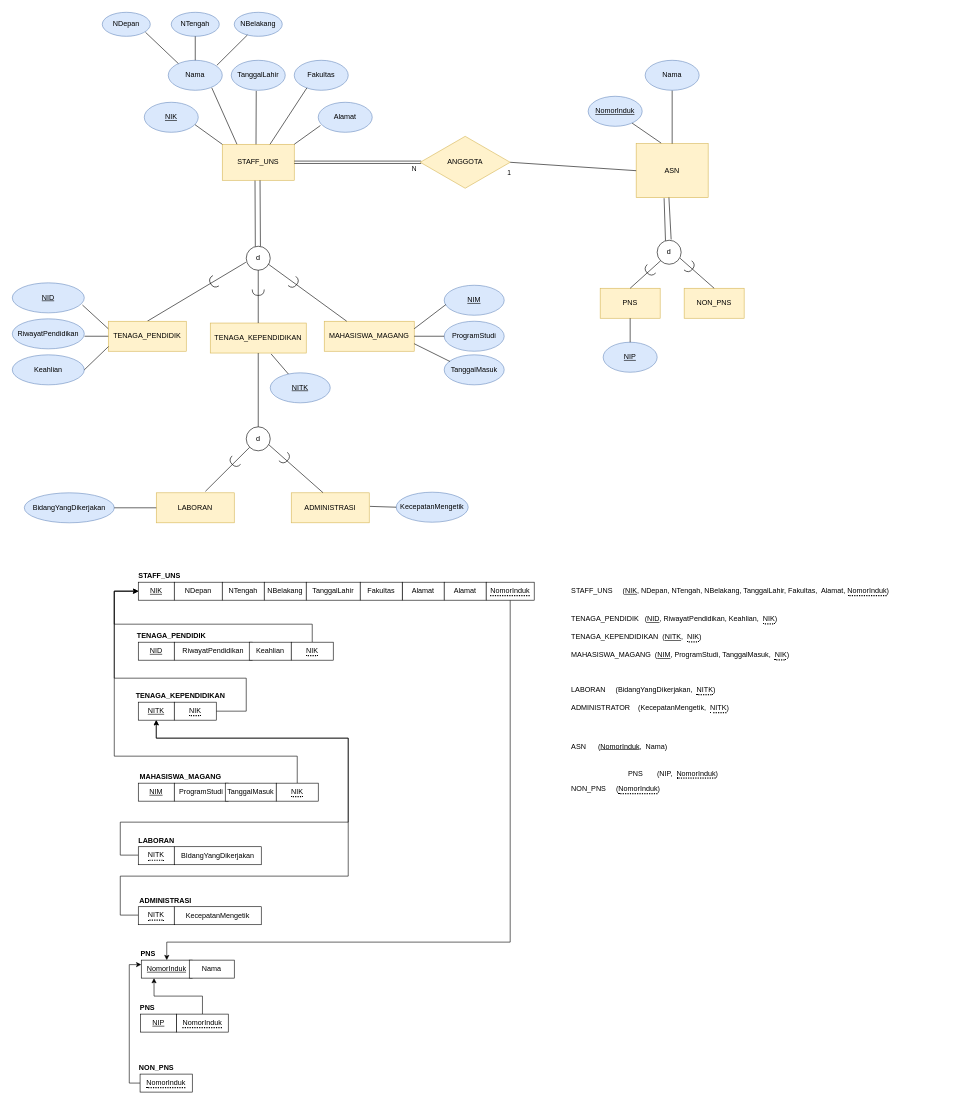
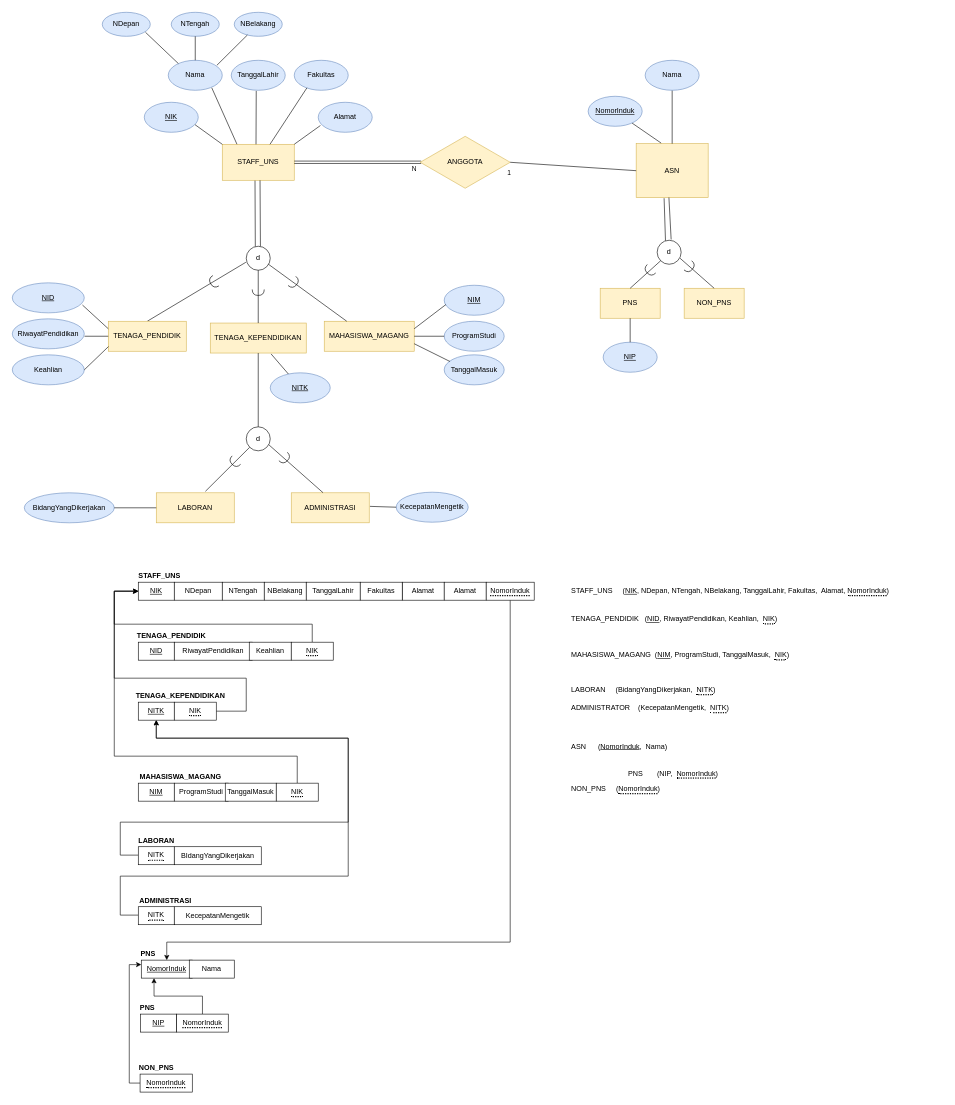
node "TENAGA_KEPENDIDIKAN (NITK, NIK)": removed
